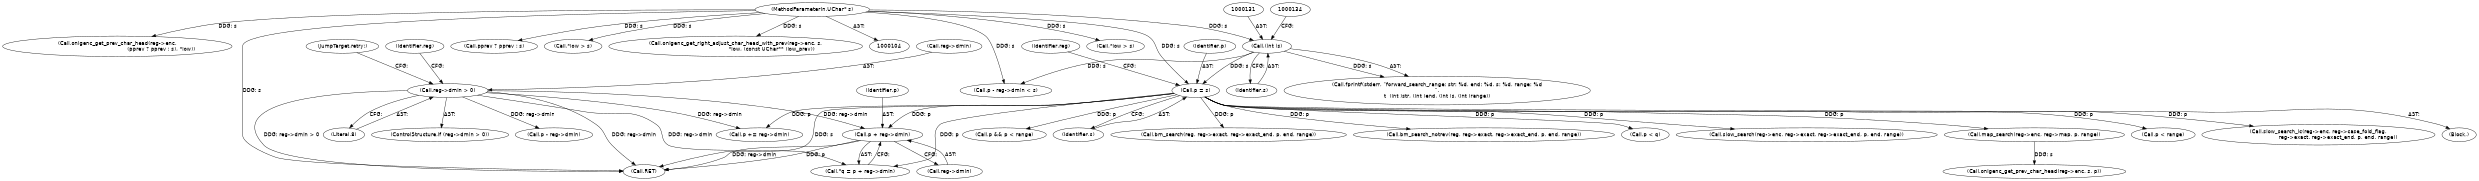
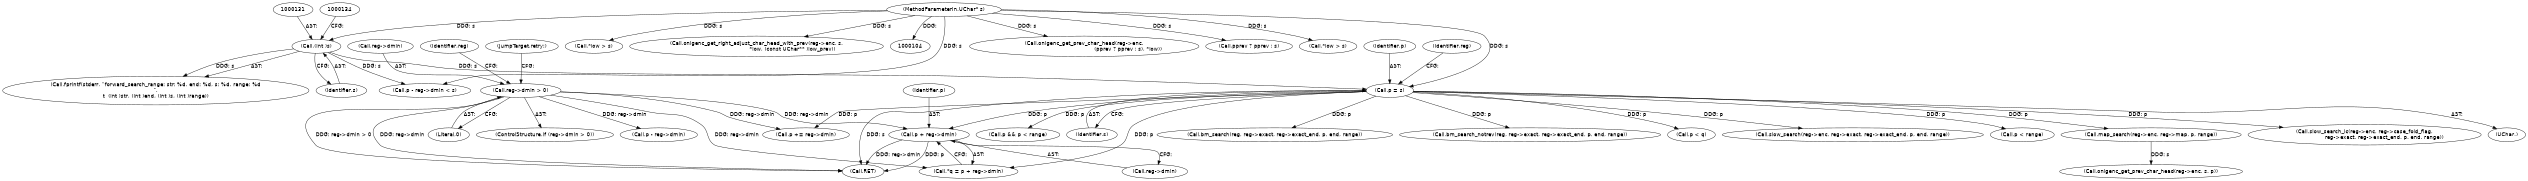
edge "(MethodParameterIn,UChar* s)" -> "1000104": label "AST: " -> "DDG: "
edge "(MethodParameterIn,UChar* s)" -> "(Call,RET)": removed, label "DDG: s"
node "(Literal,8)": label "(Literal,8)" -> "(Literal,0)"
node "(Block,)": label "(Block,)" -> "(UChar,)"
